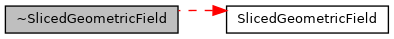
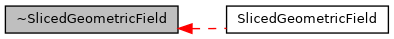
edge "~SlicedGeometricField" -> "SlicedGeometricField": reversed
